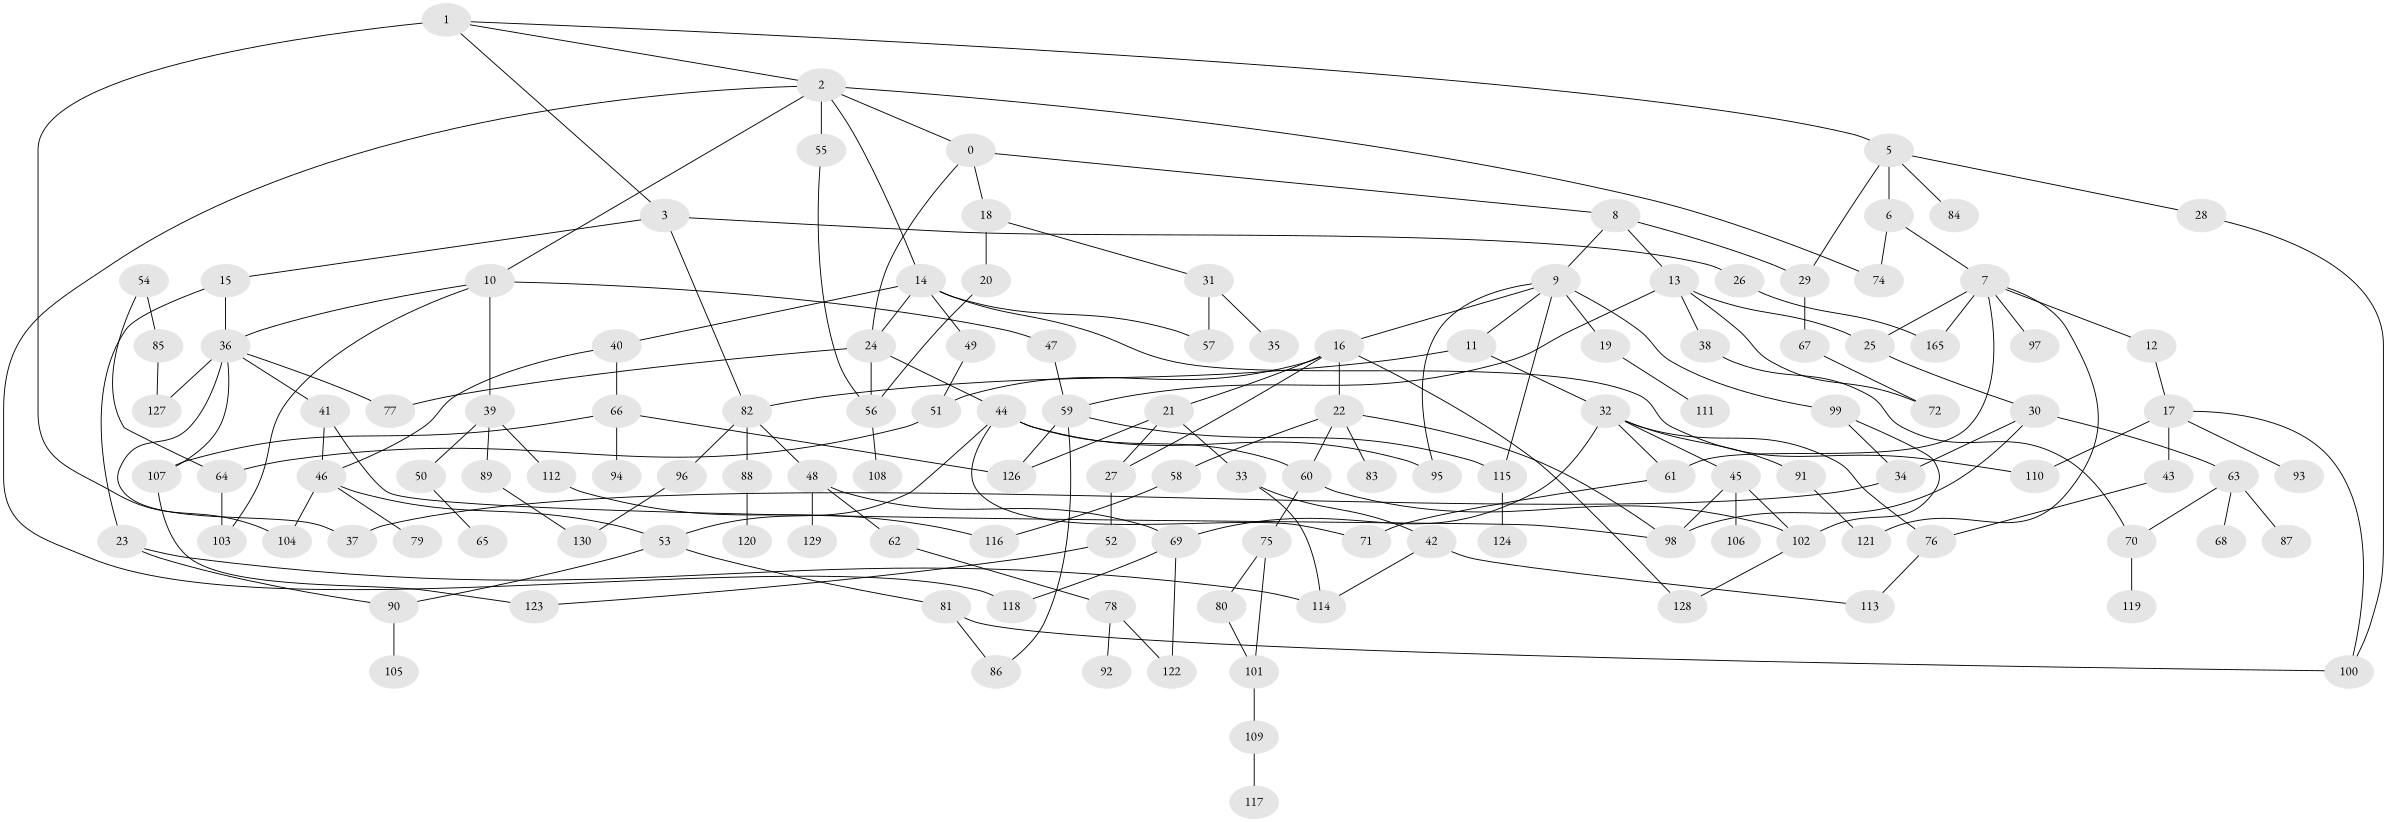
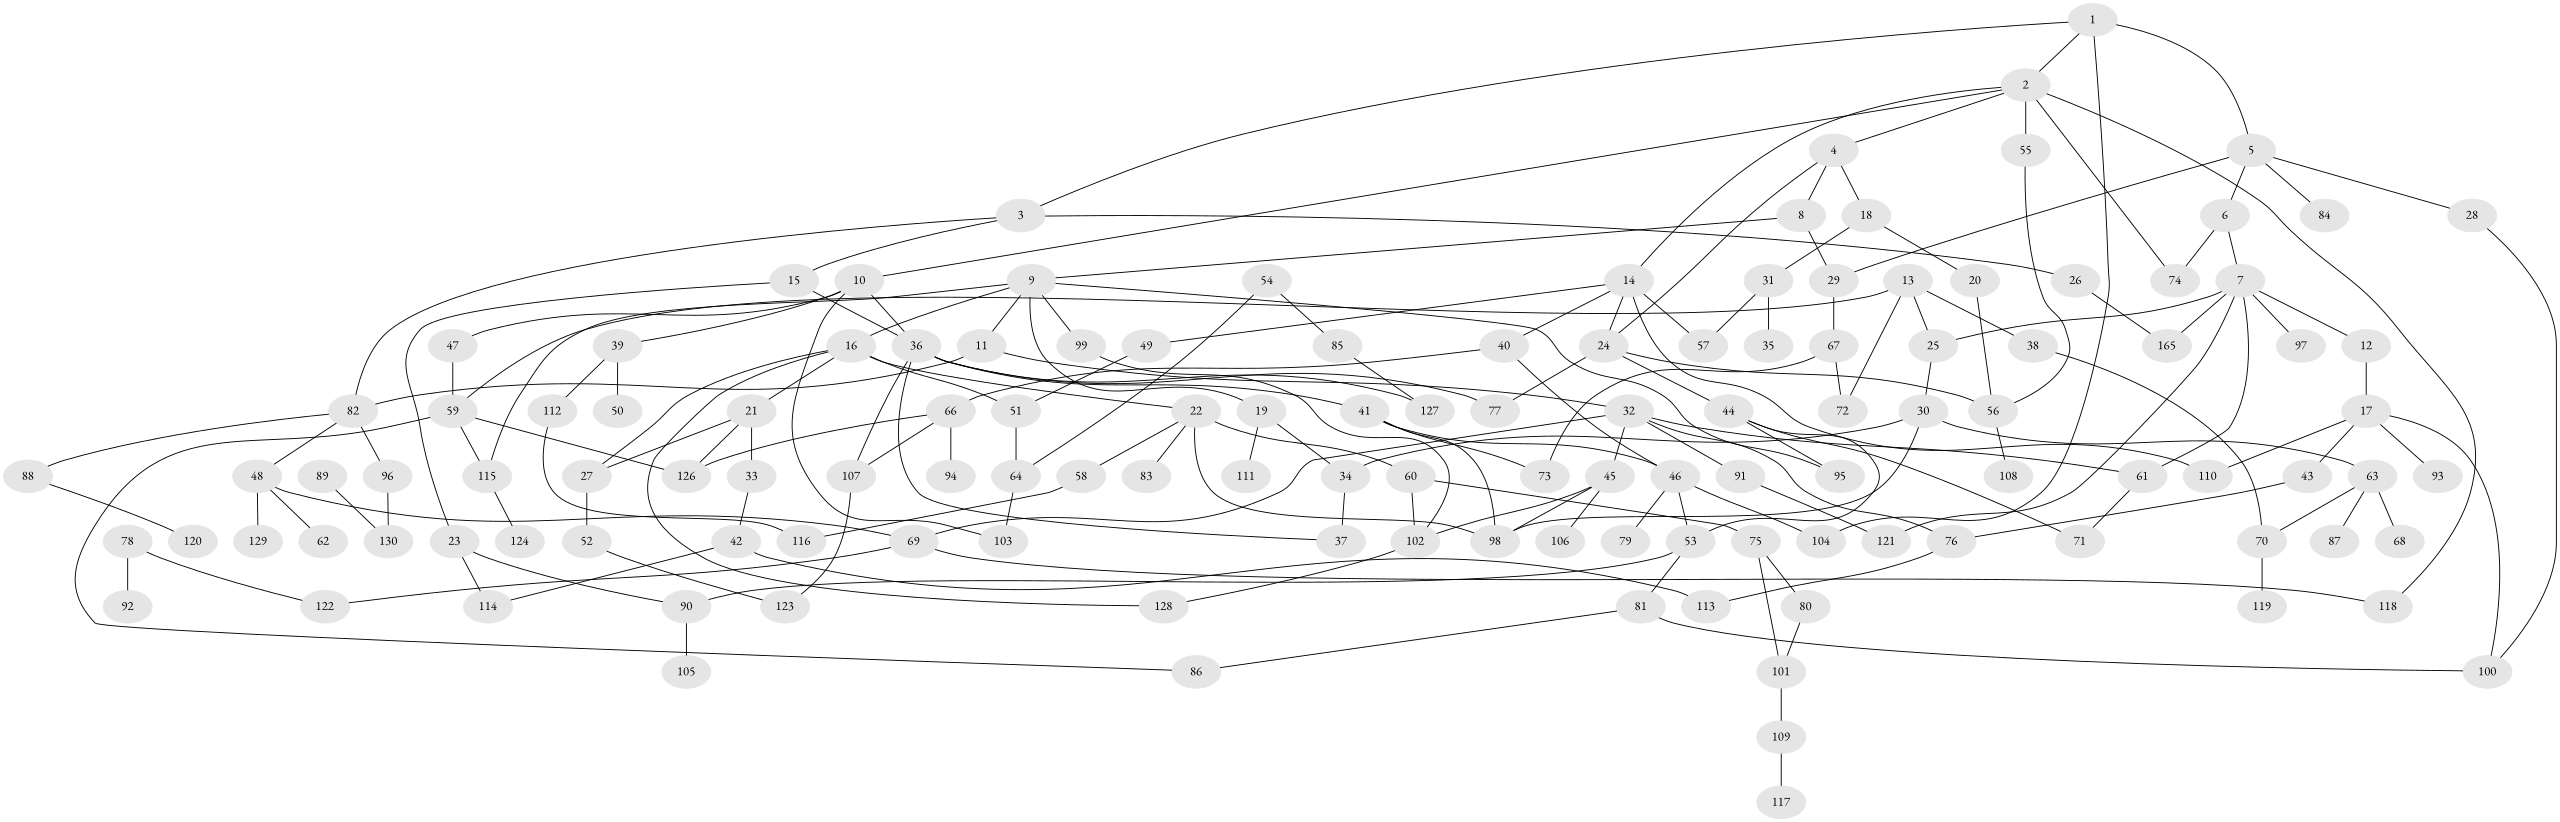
node "0": label "0" -> "4"
edge "8" -- "13": removed
edge "39" -- "89": removed
edge "44" -- "60": removed
edge "99" -- "34": now "19" -- "34"
node "73": added
edge "33" -- "114": removed
node "65": removed
edge "62" -- "78": removed
